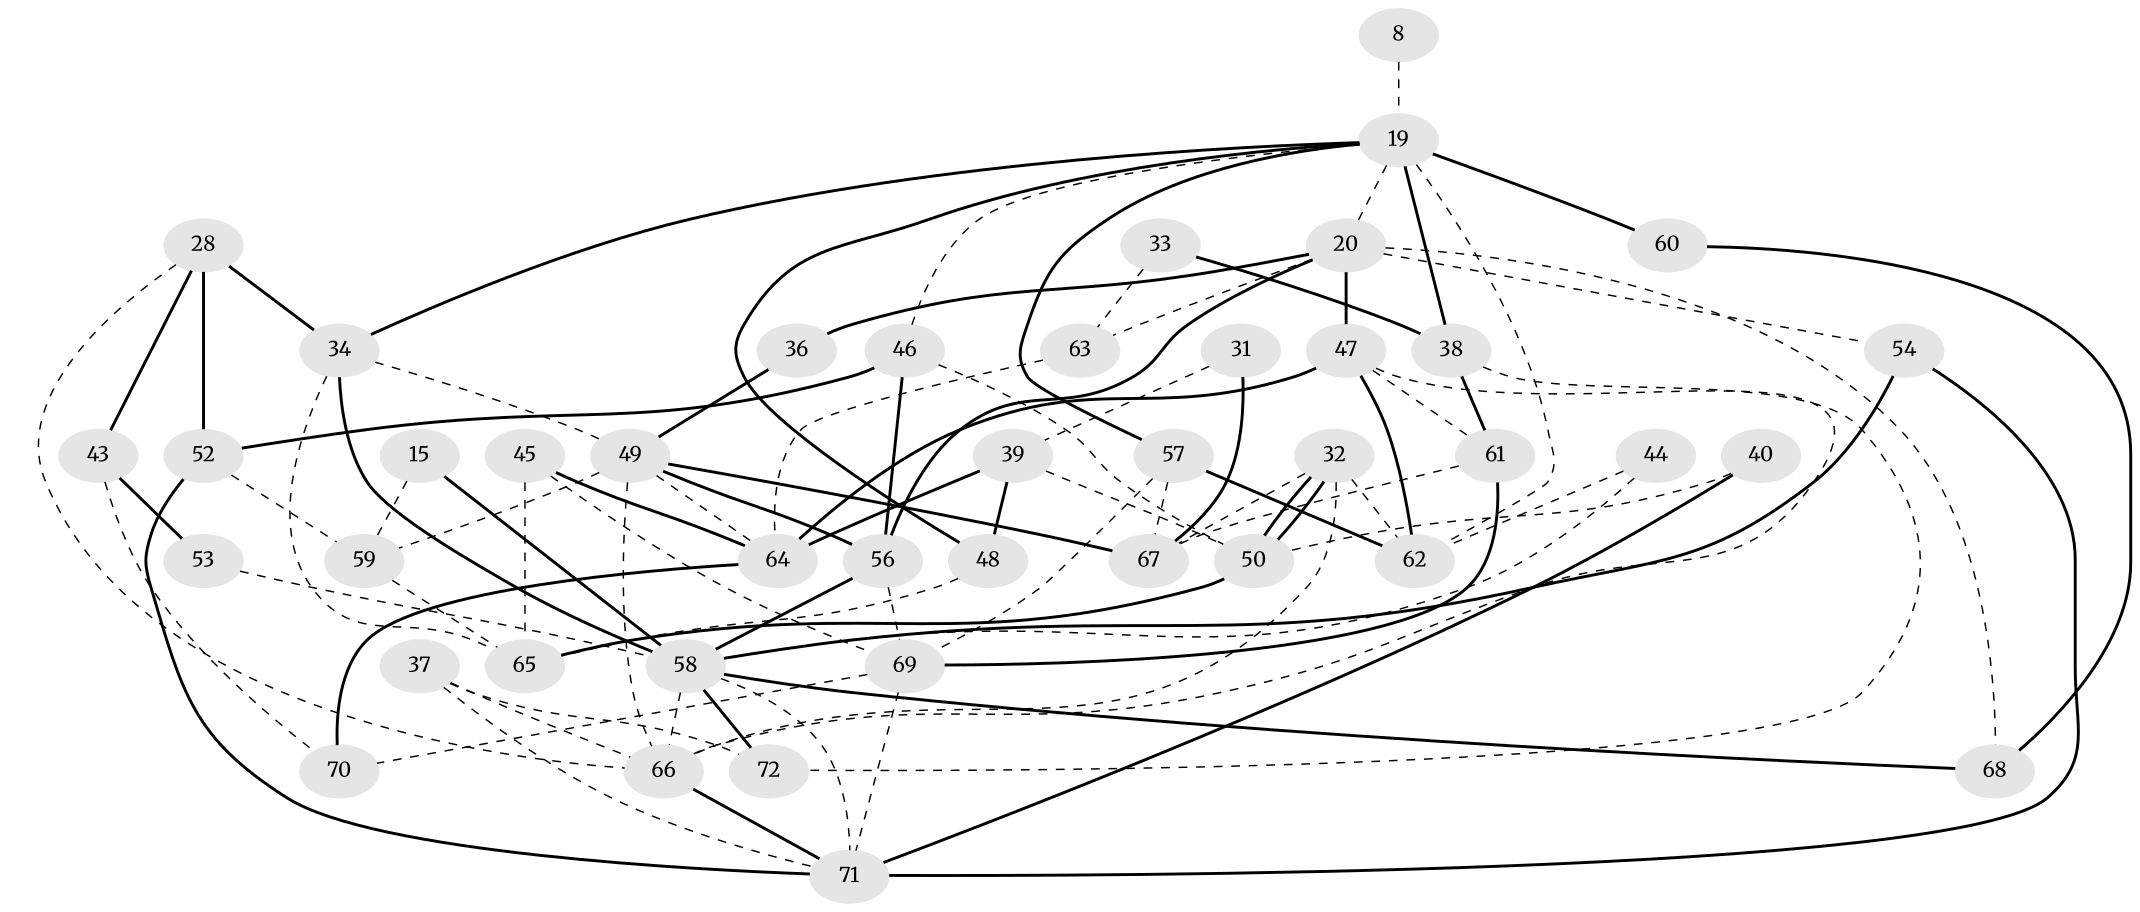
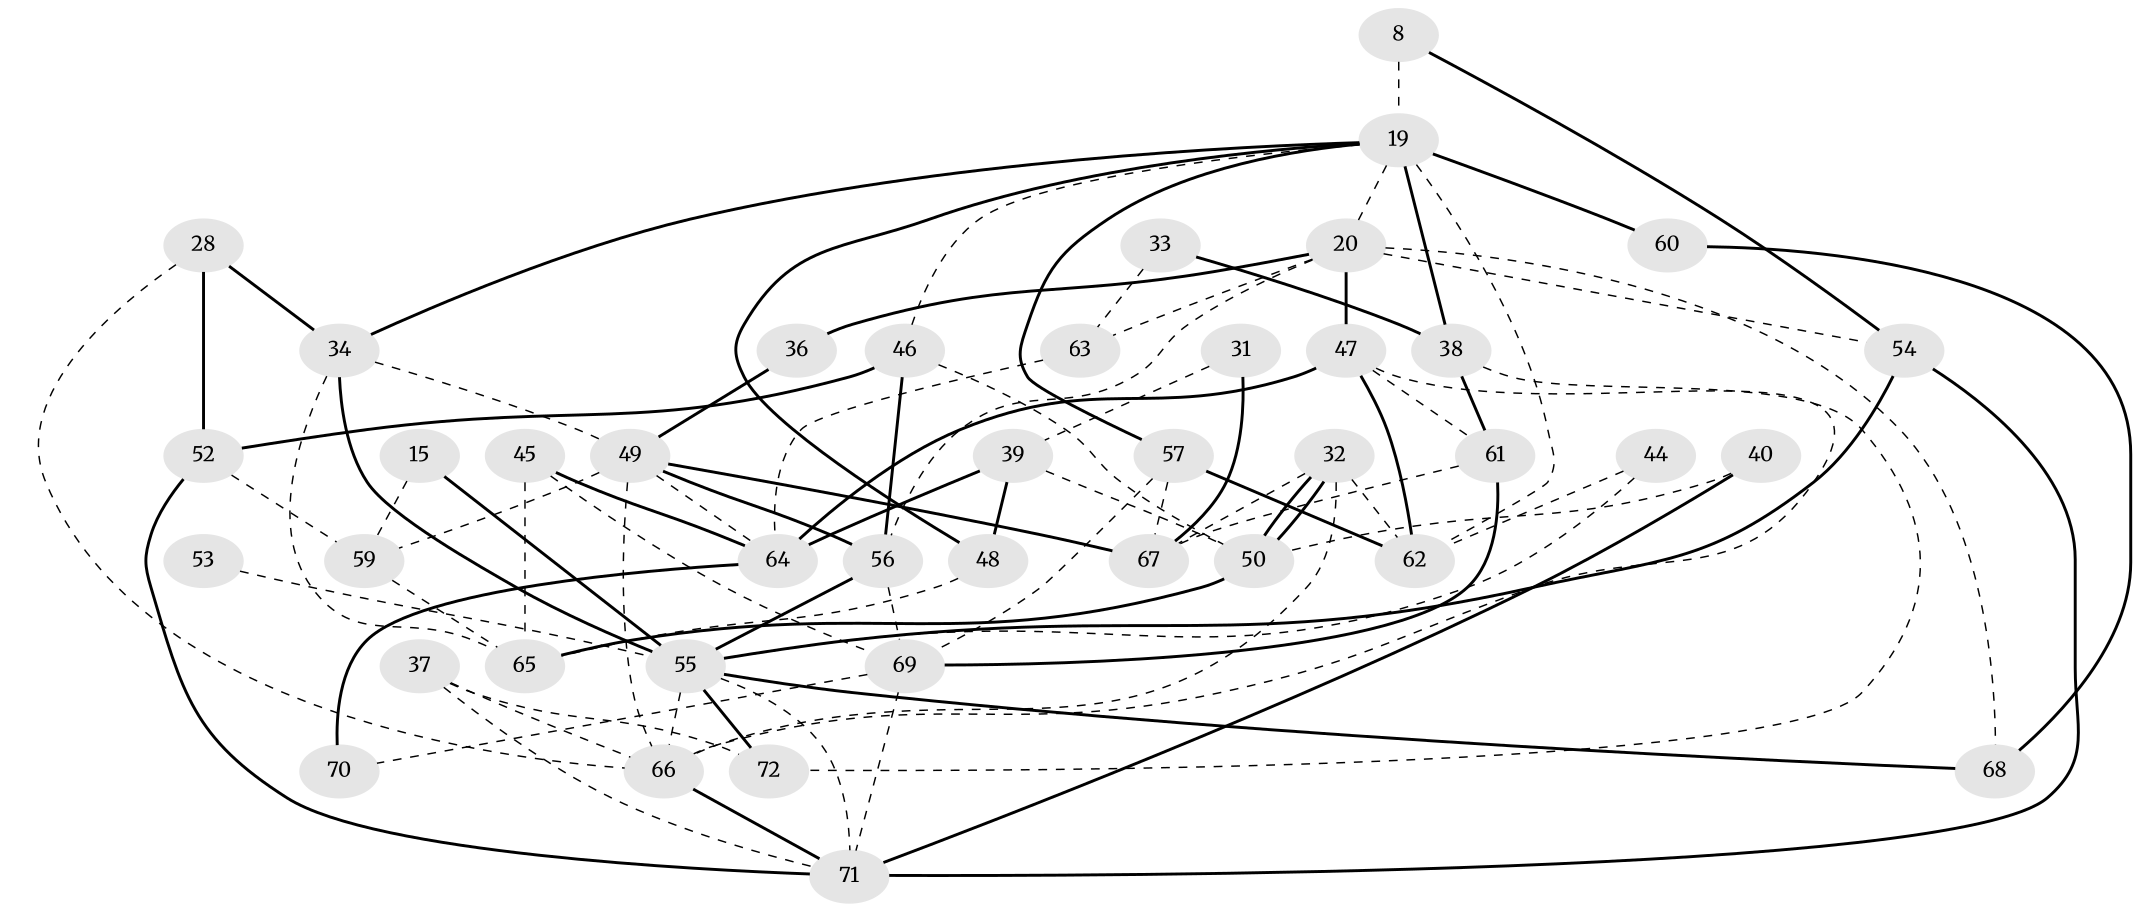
edge "8" -- "54": added
edge "20" -- "56": style bold -> dashed
node "43": removed
node "58": label "58" -> "55"
